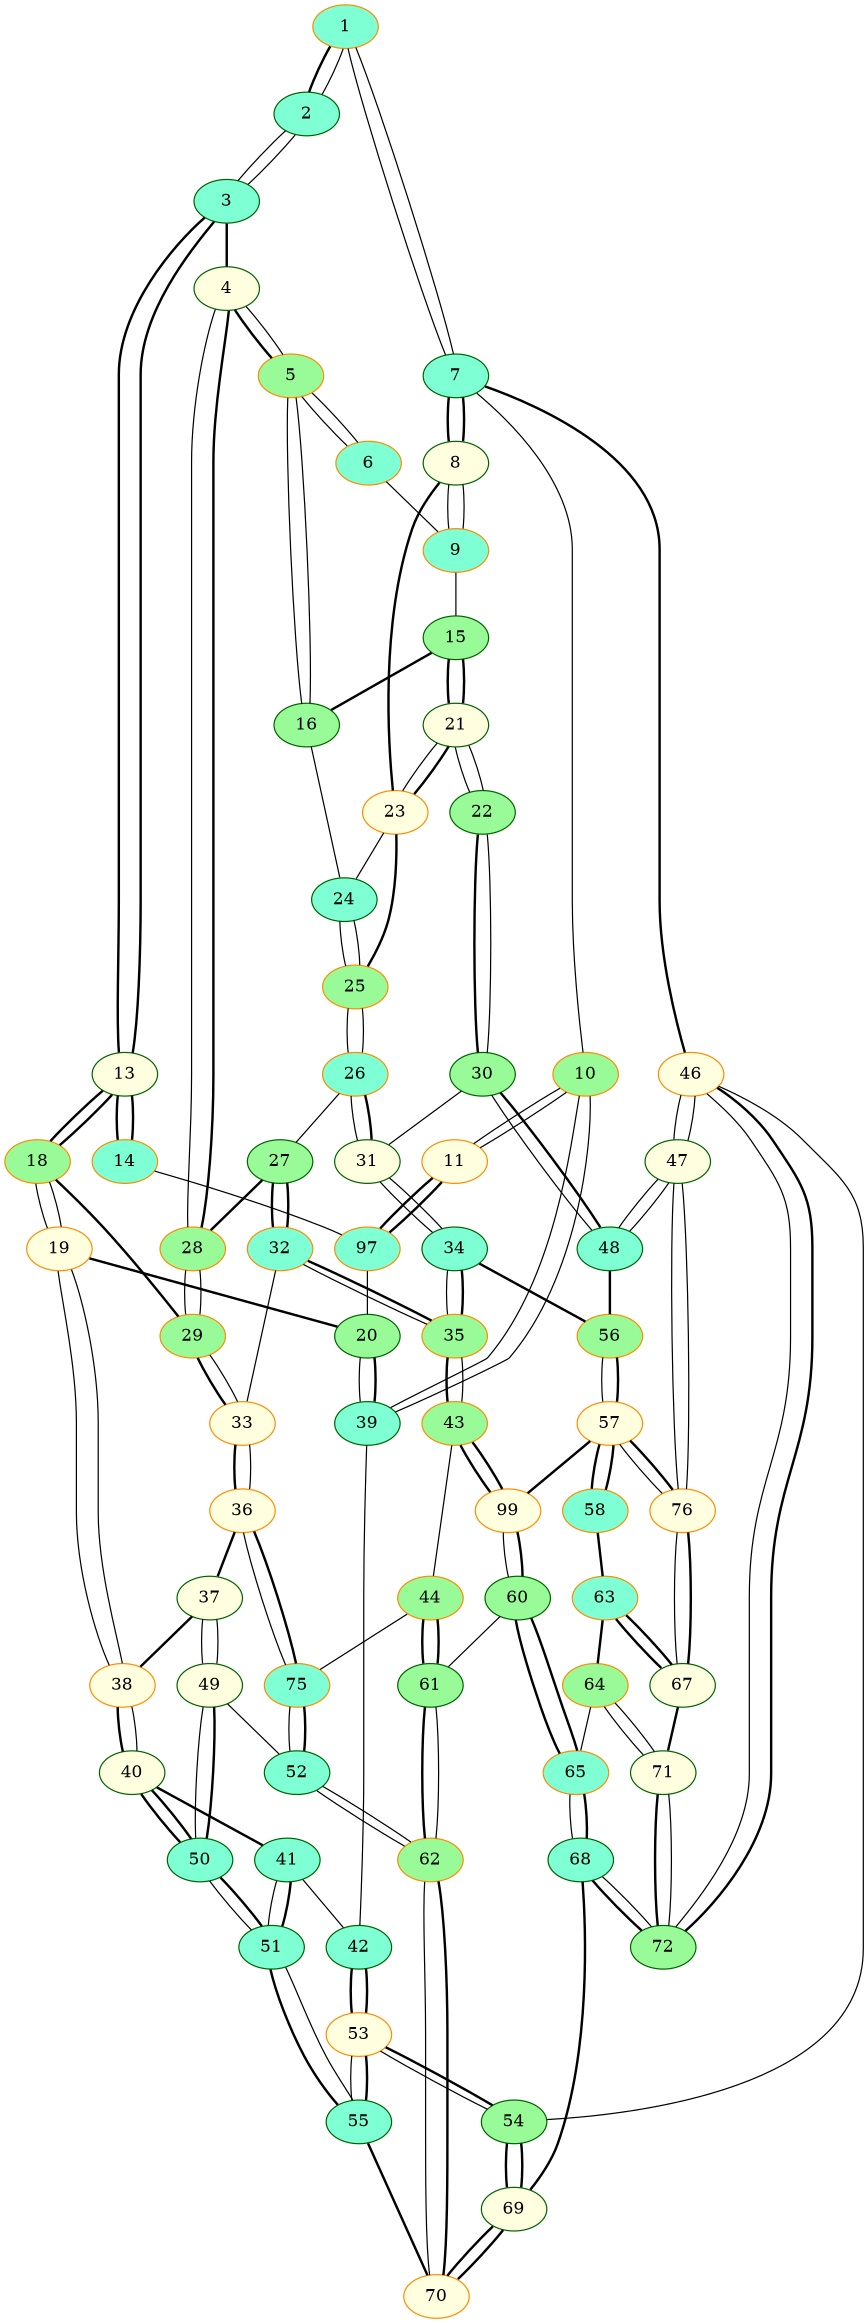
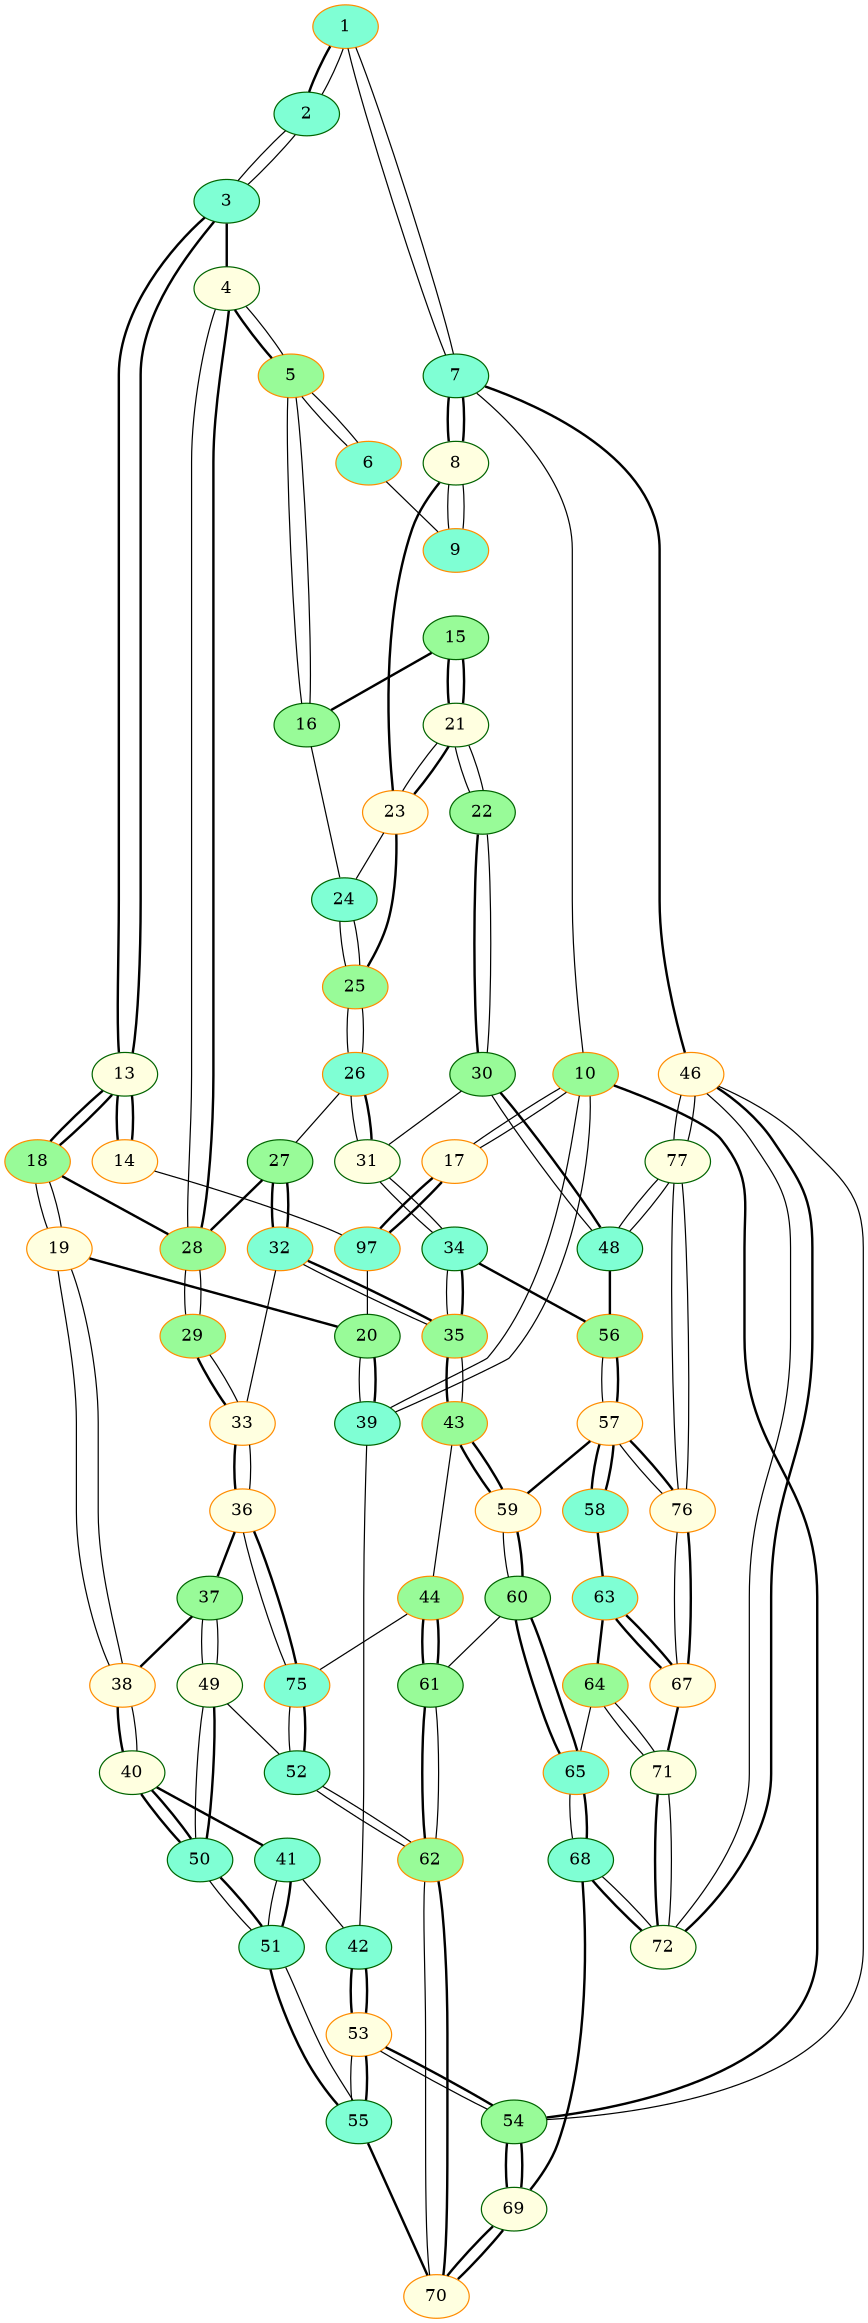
edge "9" -- "15": removed
node "14": fillcolor aquamarine -> lightyellow
node "11": label "11" -> "17"
node "47": label "47" -> "77"
edge "18" -- "29": now "18" -- "28"
node "99": label "99" -> "59"
node "37": fillcolor lightyellow -> palegreen
edge "10" -- "54": added
node "67": color darkgreen -> darkorange
node "72": fillcolor palegreen -> lightyellow
